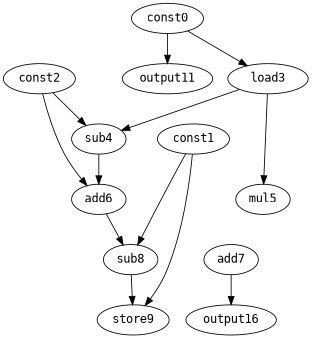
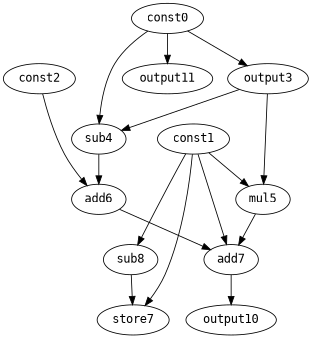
node "load3": label "load3" -> "output3"
edge "const2" -> "sub4": now "const0" -> "sub4"
edge "const1" -> "mul5": added
edge "const1" -> "add7": added
edge "add6" -> "sub8": now "add6" -> "add7"
edge "mul5" -> "add7": added
node "store9": label "store9" -> "store7"
node "output16": label "output16" -> "output10"
